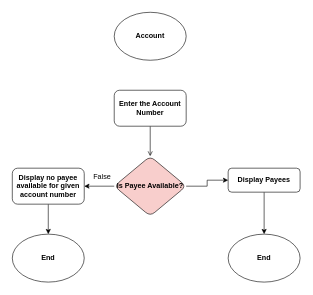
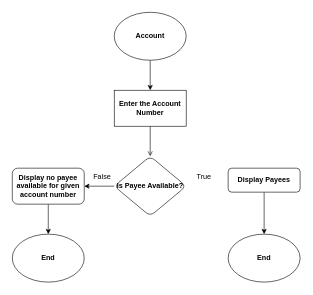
edge "Account" -> "Enter the Account Number": added
node "Enter the Account Number": shape rounded rectangle -> rectangle
node "True": added
edge "Is Payee Available?" -> "Display Payees": removed
node "Is Payee Available?": fillcolor #f8cecc -> #ffffff
